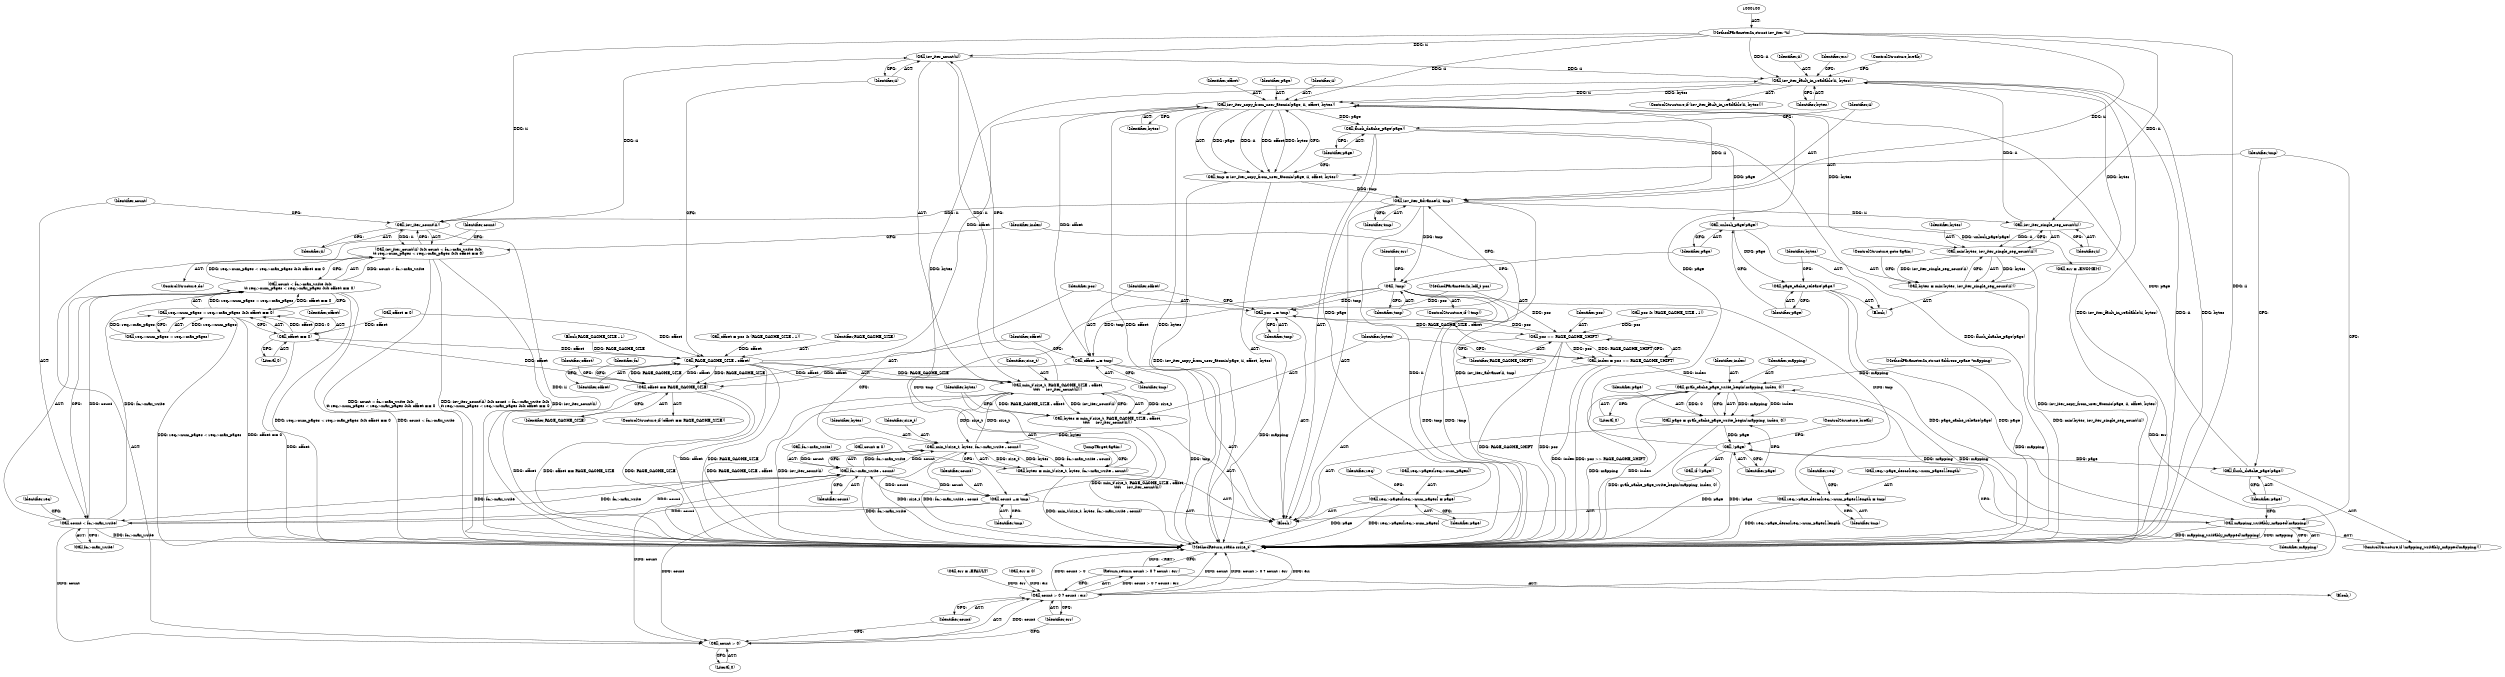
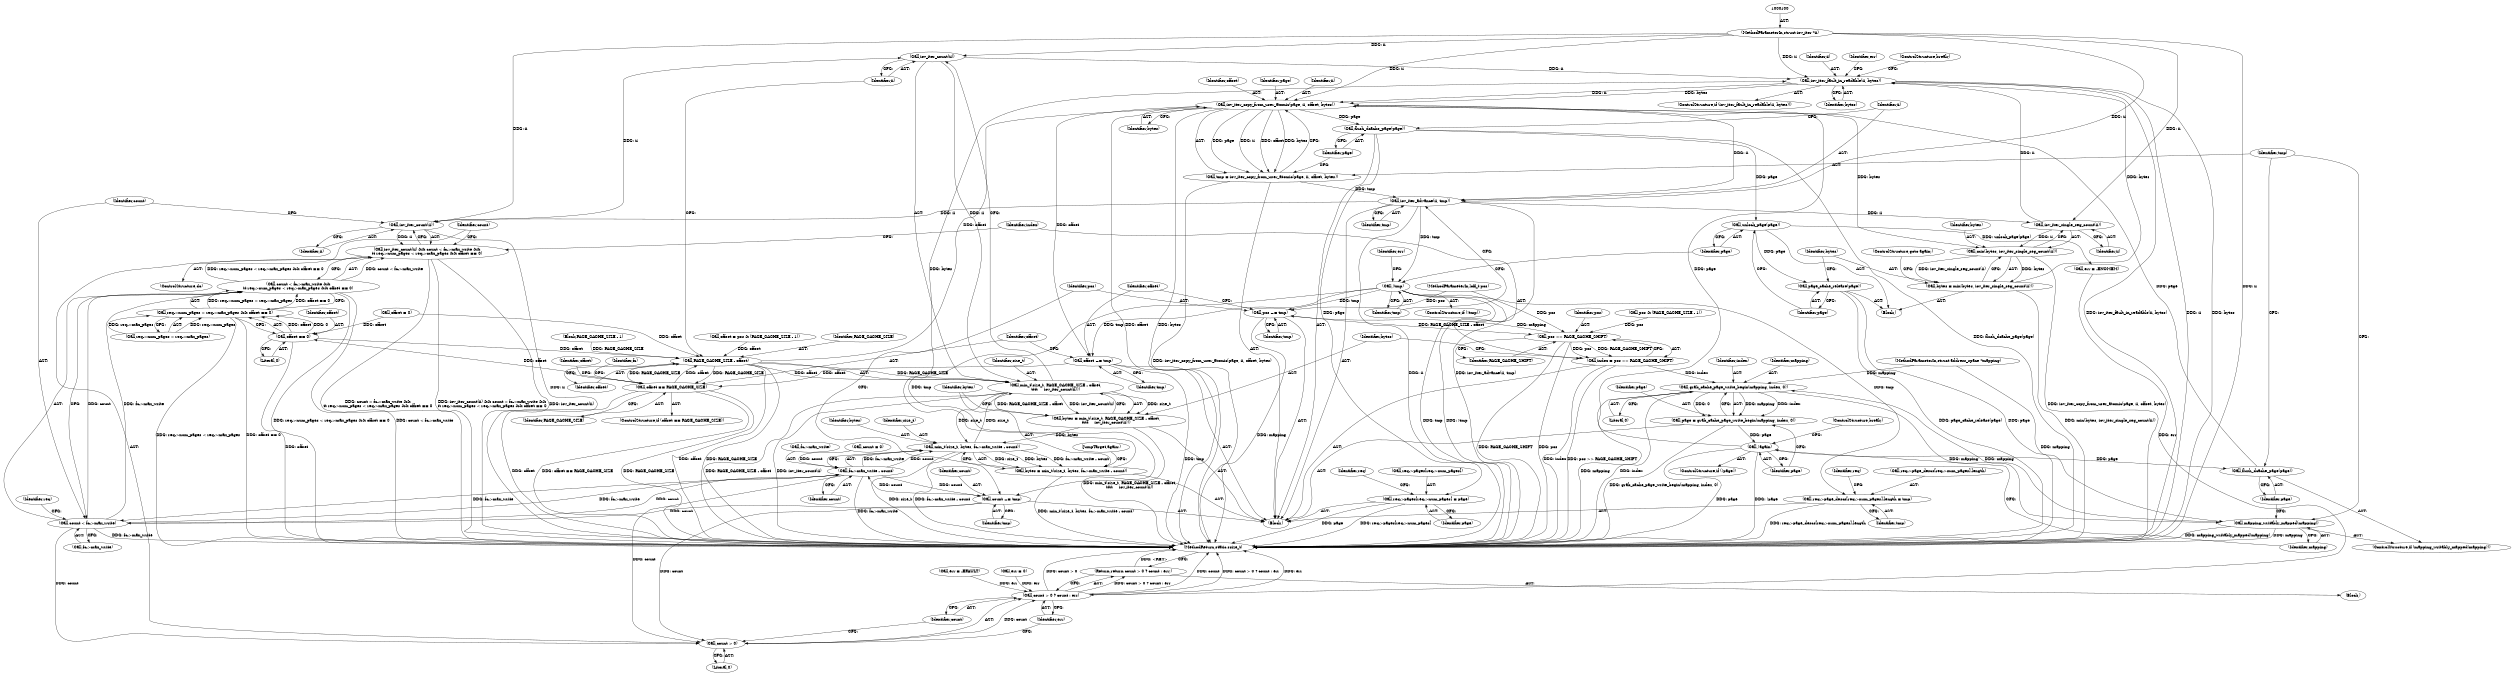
edge "(Call,pos >> PAGE_CACHE_SHIFT)" -> "(Call,pos += tmp)": label "DDG: pos" -> "DDG: mapping"
node "(Call,!page)": label "(Call,!page)" -> "(Call,!again)"
node "(Call,if (!page))": label "(Call,if (!page))" -> "(ControlStructure,if (!page))"
